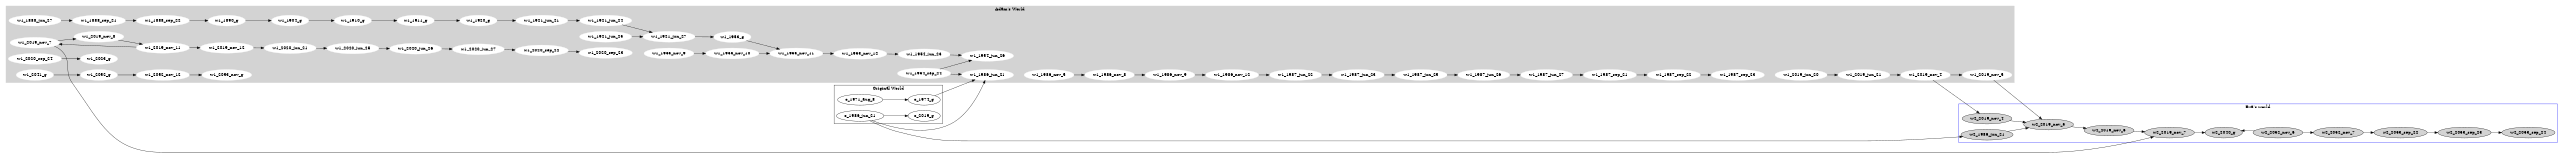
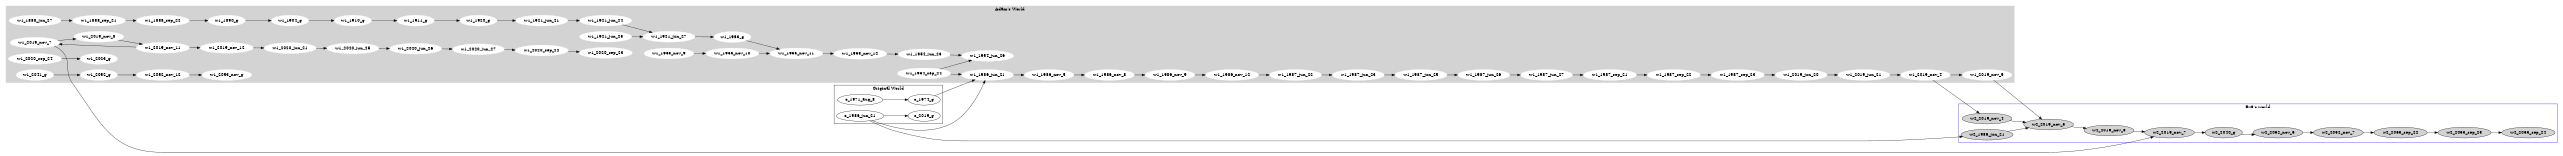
edge "w1_1986_jun_21" -> "w1_1986_nov_5": added
edge "w1_1987_sep_23" -> "w1_2019_jun_20": added
edge "w2_2052_nov_6" -> "w2_2040_g": reversed
